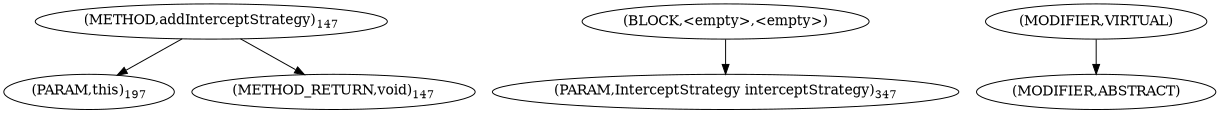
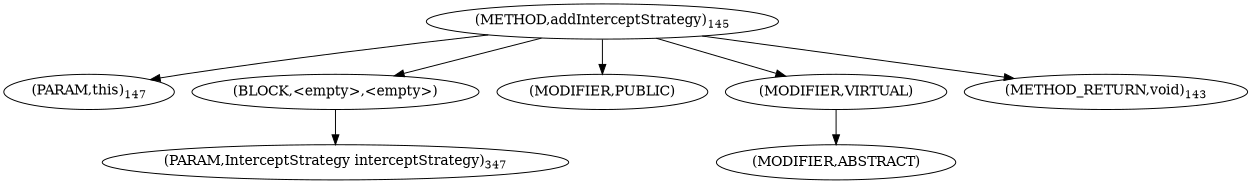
node "(METHOD,addInterceptStrategy)": text "147" -> "145"
edge "(METHOD,addInterceptStrategy)" -> "(BLOCK,<empty>,<empty>)": added
edge "(METHOD,addInterceptStrategy)" -> "(MODIFIER,VIRTUAL)": added
node "(PARAM,this)": text "197" -> "147"
node "(METHOD_RETURN,void)": text "147" -> "143"
node "(MODIFIER,PUBLIC)": added
